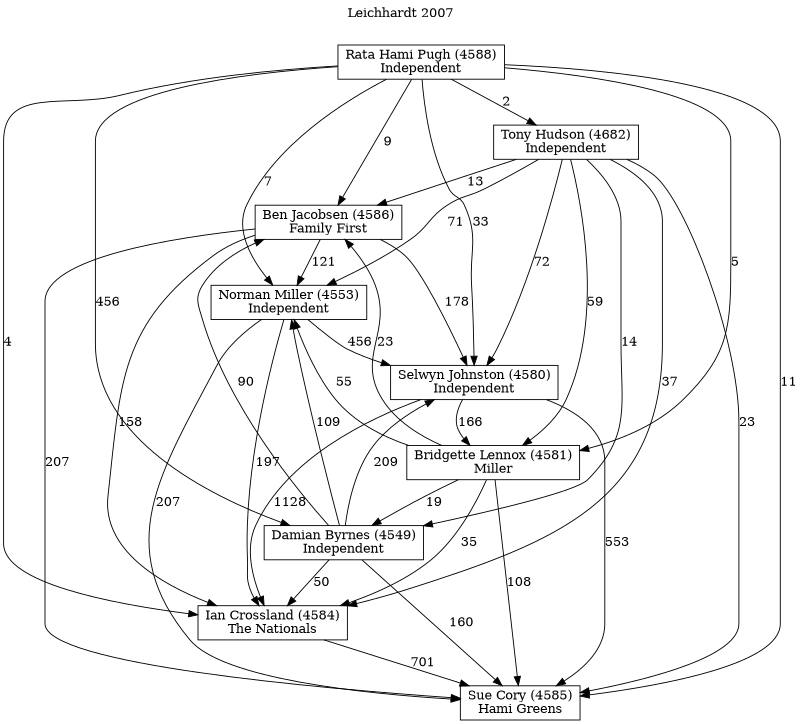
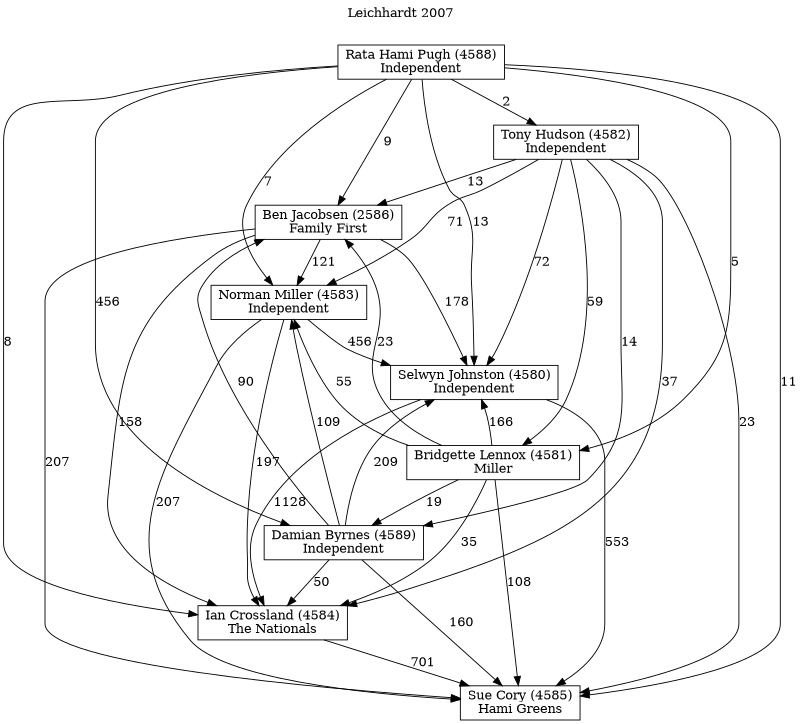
node "Tony Hudson (4682) Independent": label "Tony Hudson (4682) Independent" -> "Tony Hudson (4582) Independent"
node "Ben Jacobsen (4586) Family First": label "Ben Jacobsen (4586) Family First" -> "Ben Jacobsen (2586) Family First"
edge "Rata Hami Pugh (4588) Independent" -> "Selwyn Johnston (4580) Independent": label "33" -> "13"
node "Norman Miller (4553) Independent": label "Norman Miller (4553) Independent" -> "Norman Miller (4583) Independent"
edge "Rata Hami Pugh (4588) Independent" -> "Ian Crossland (4584) The Nationals": label "4" -> "8"
edge "Selwyn Johnston (4580) Independent" -> "Bridgette Lennox (4581) Miller": reversed
node "Damian Byrnes (4549) Independent": label "Damian Byrnes (4549) Independent" -> "Damian Byrnes (4589) Independent"
